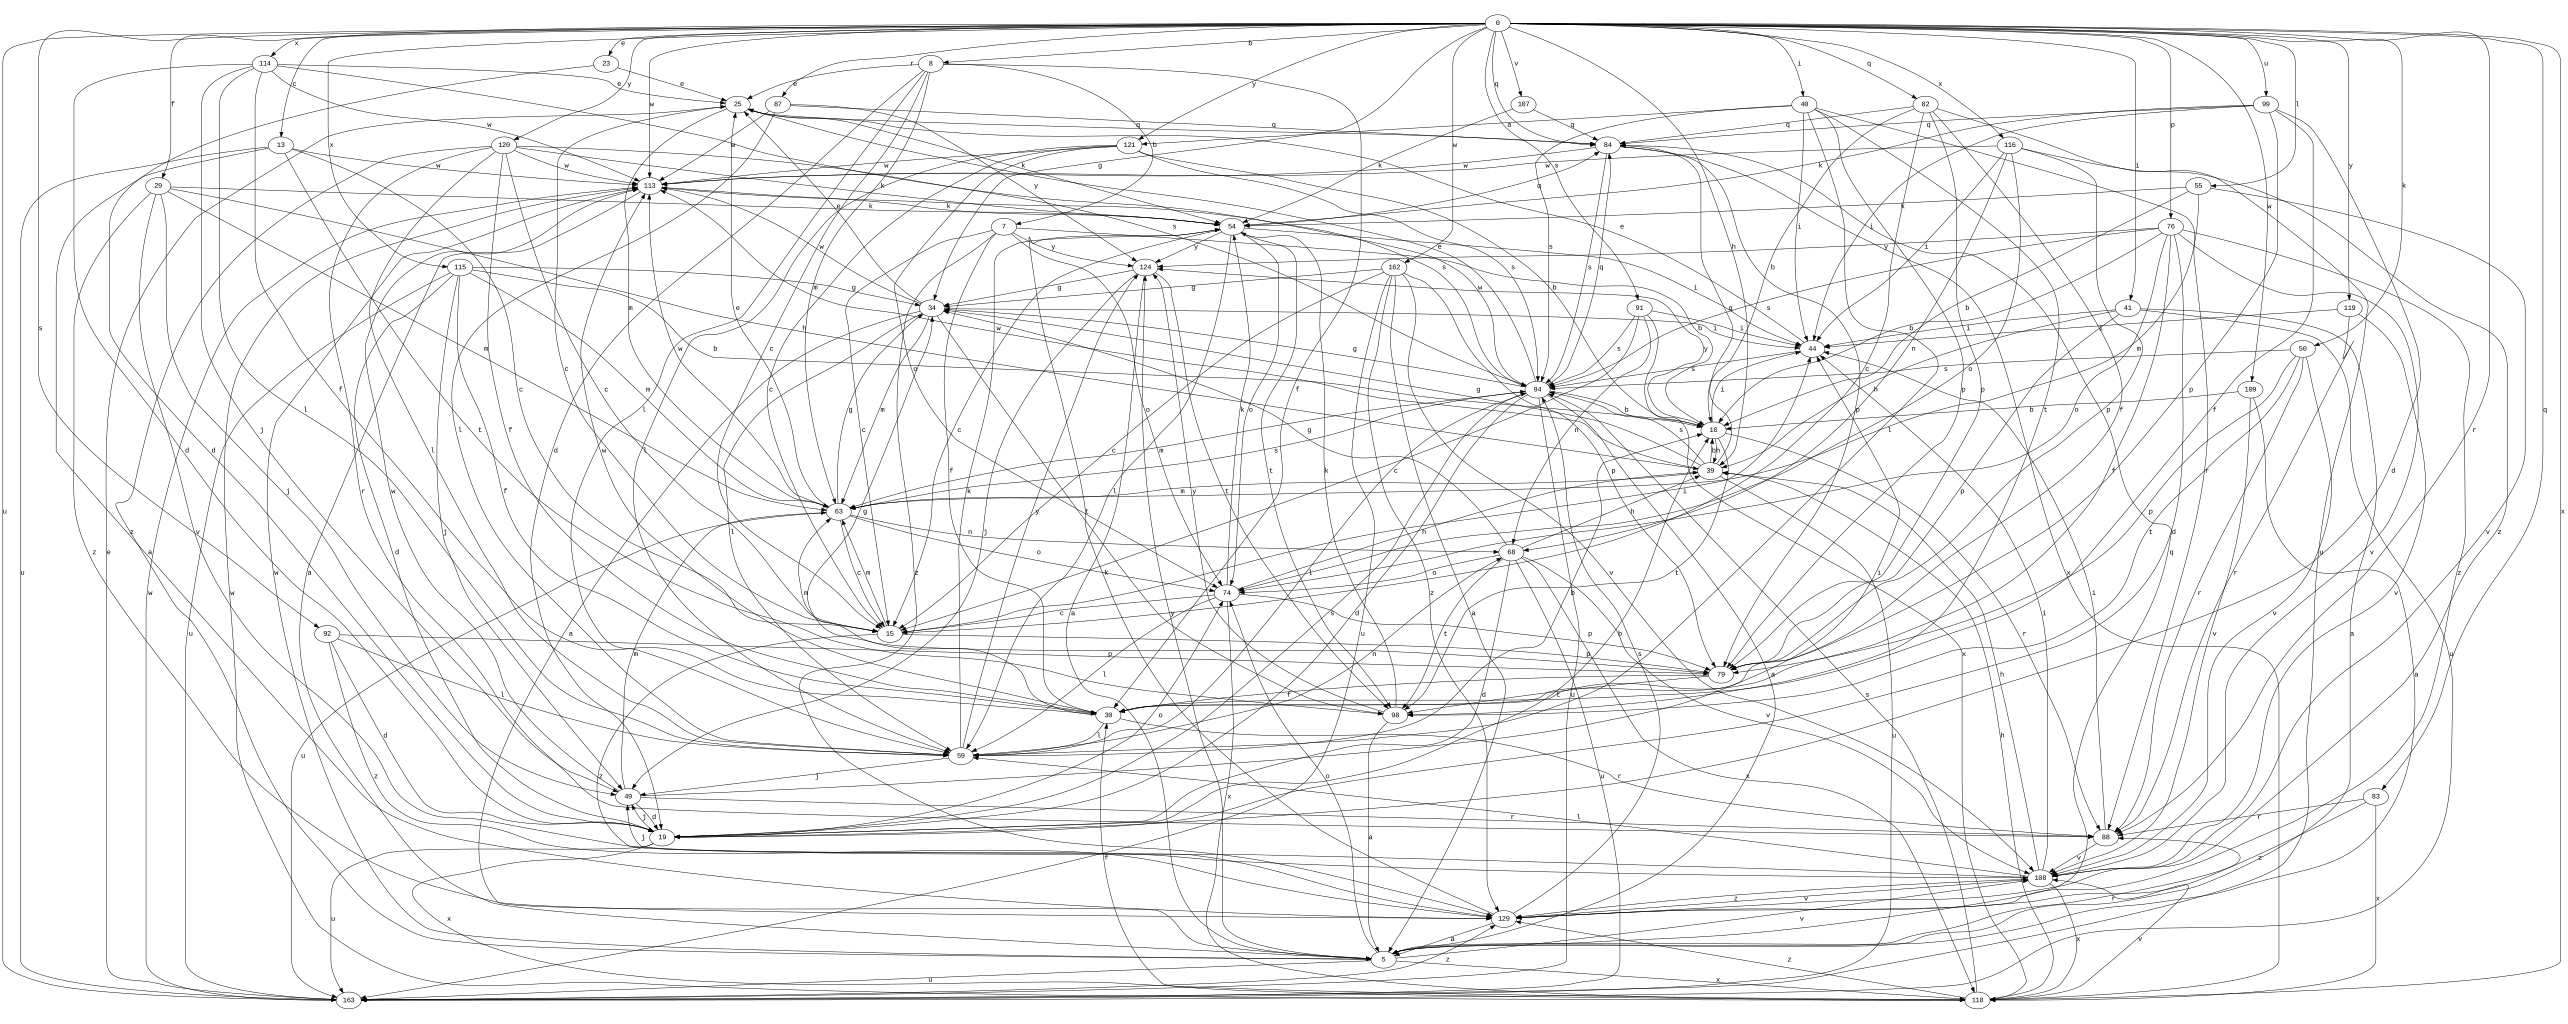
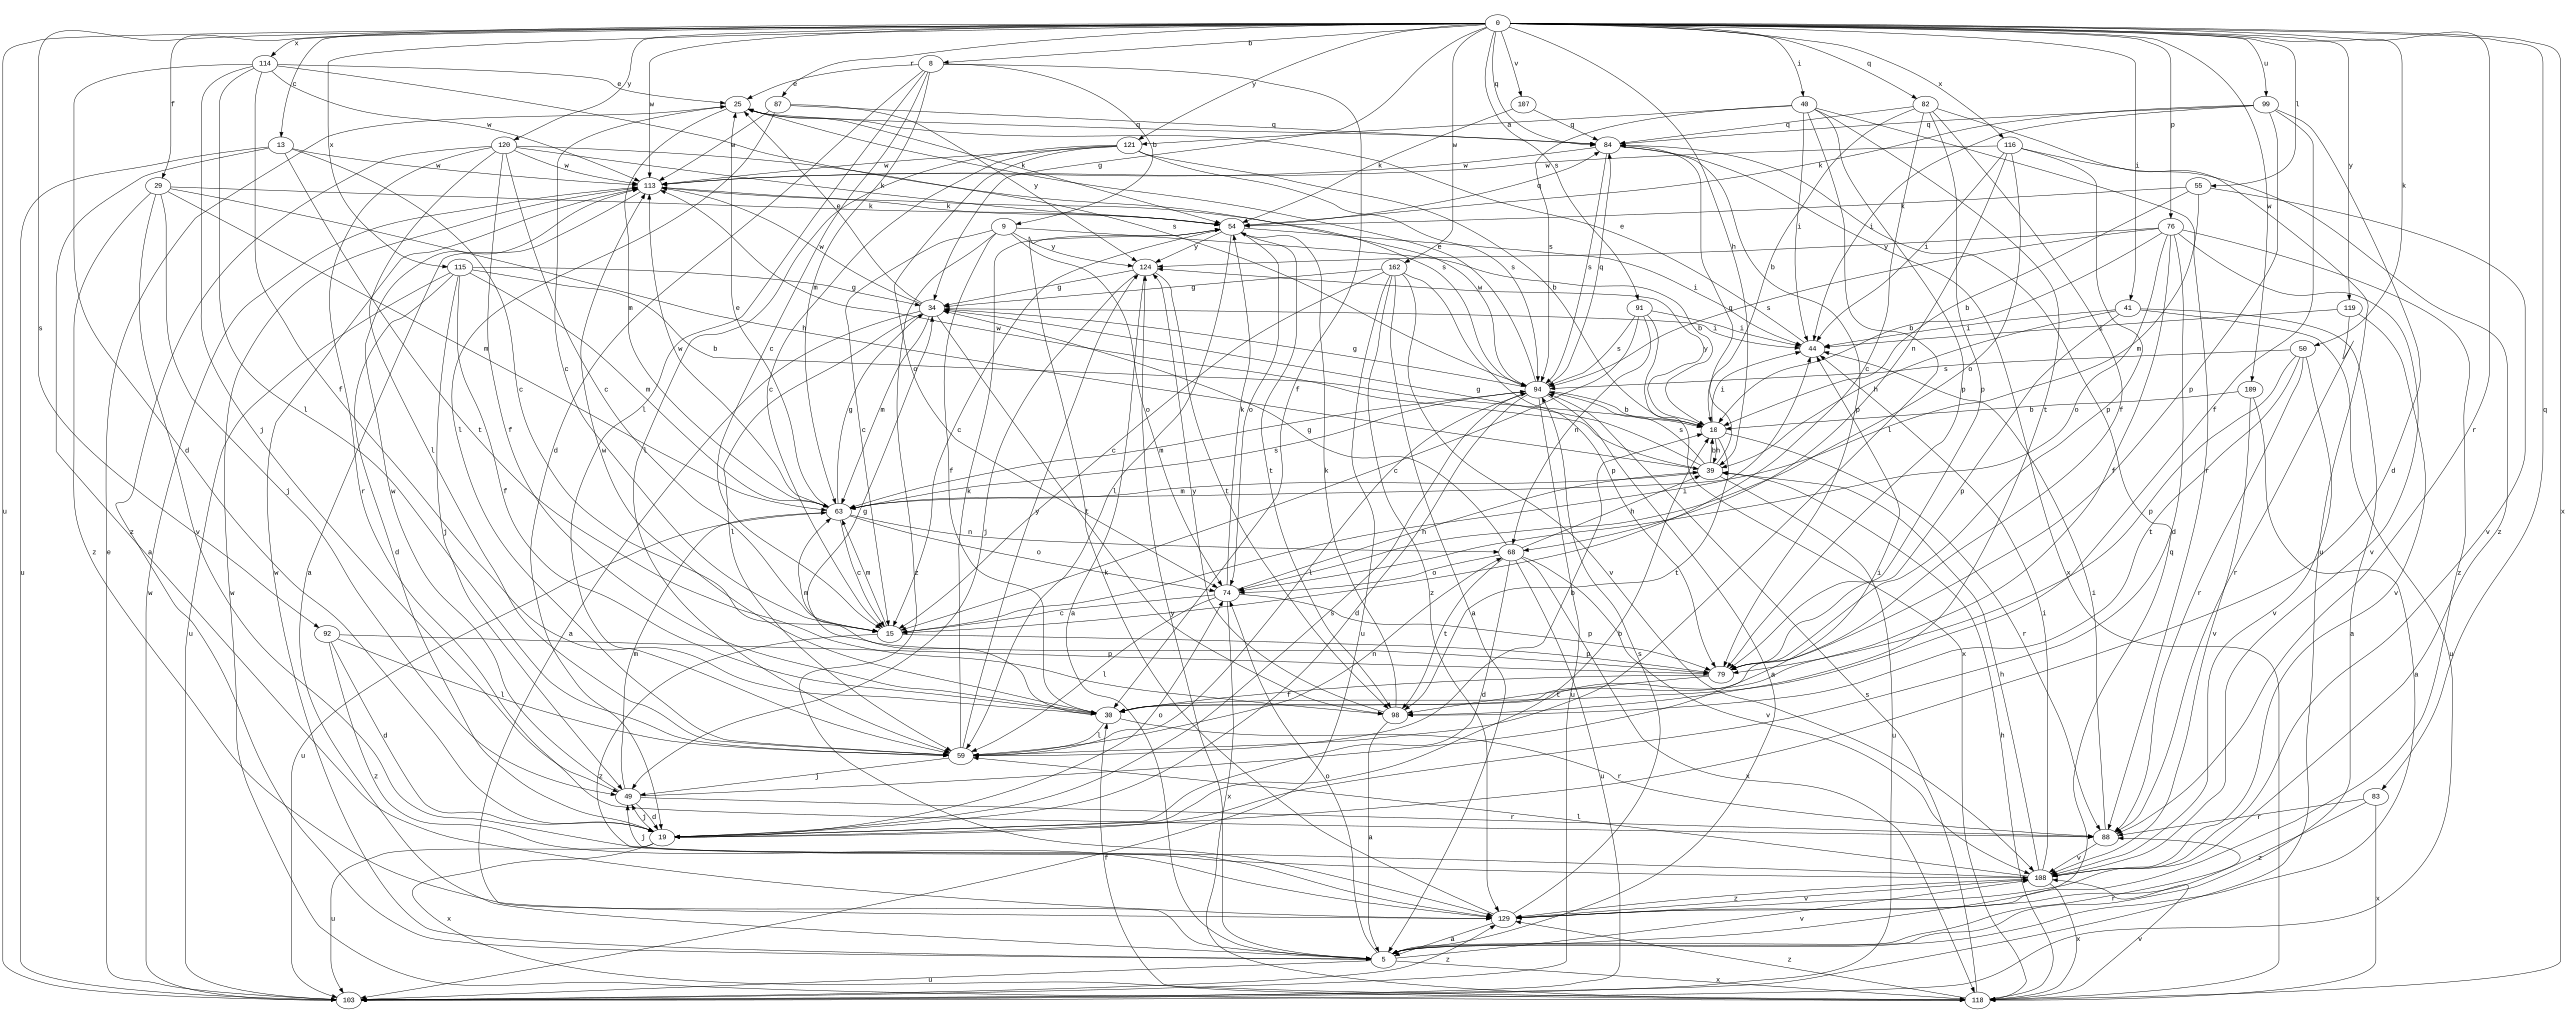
node "23": removed
node "7": label "7" -> "9"
edge "44" -> "94": removed, label "s"
node "163": label "163" -> "103"
